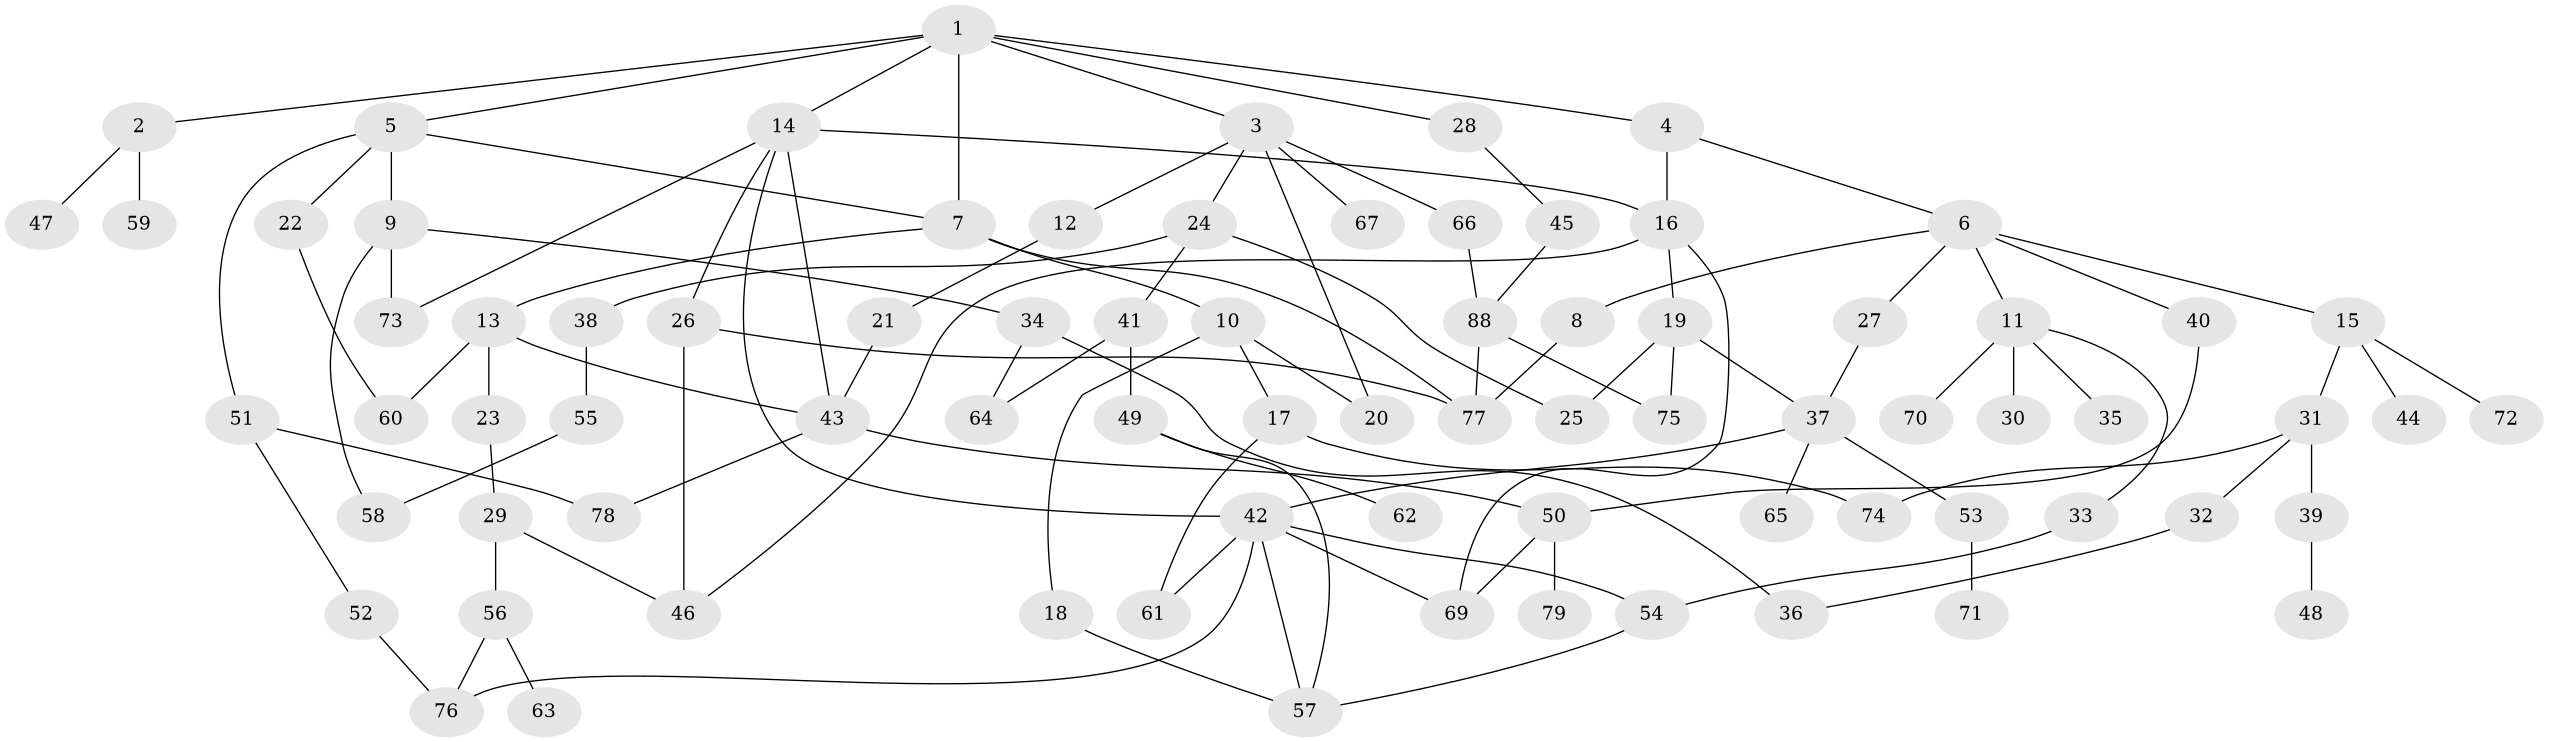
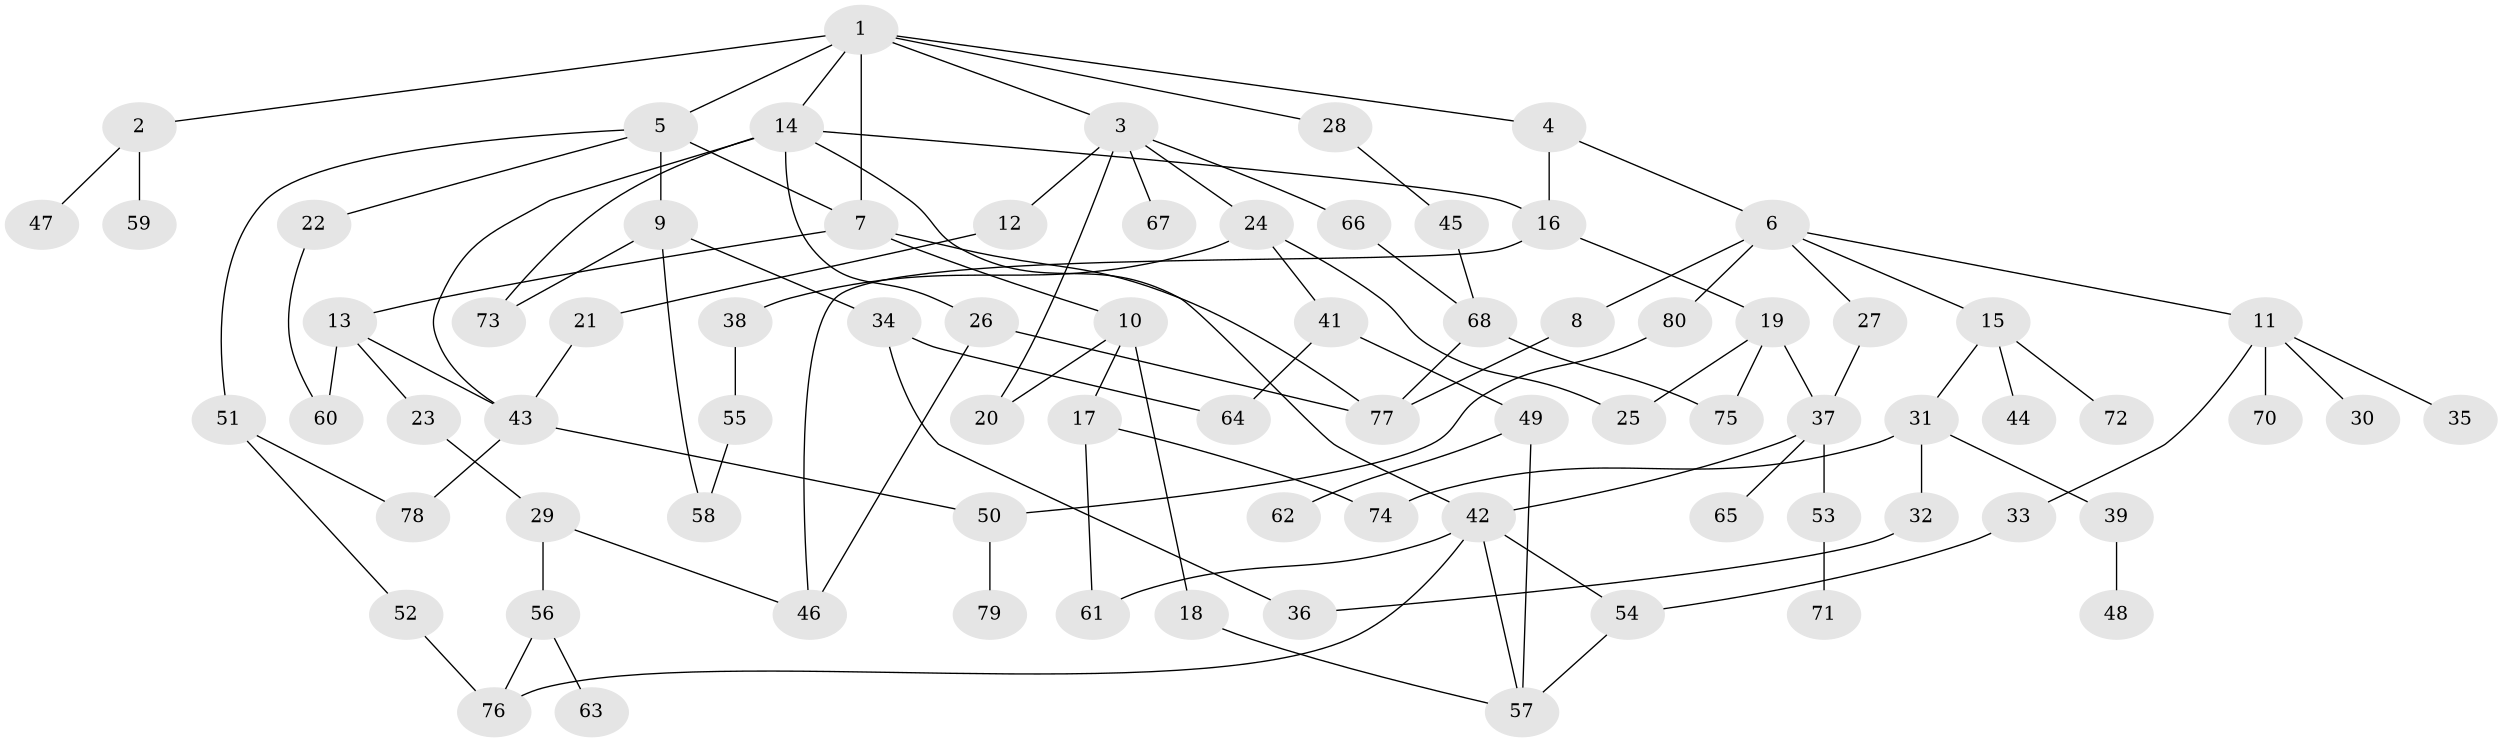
node "88": label "88" -> "68"
node "40": label "40" -> "80"
node "69": removed
